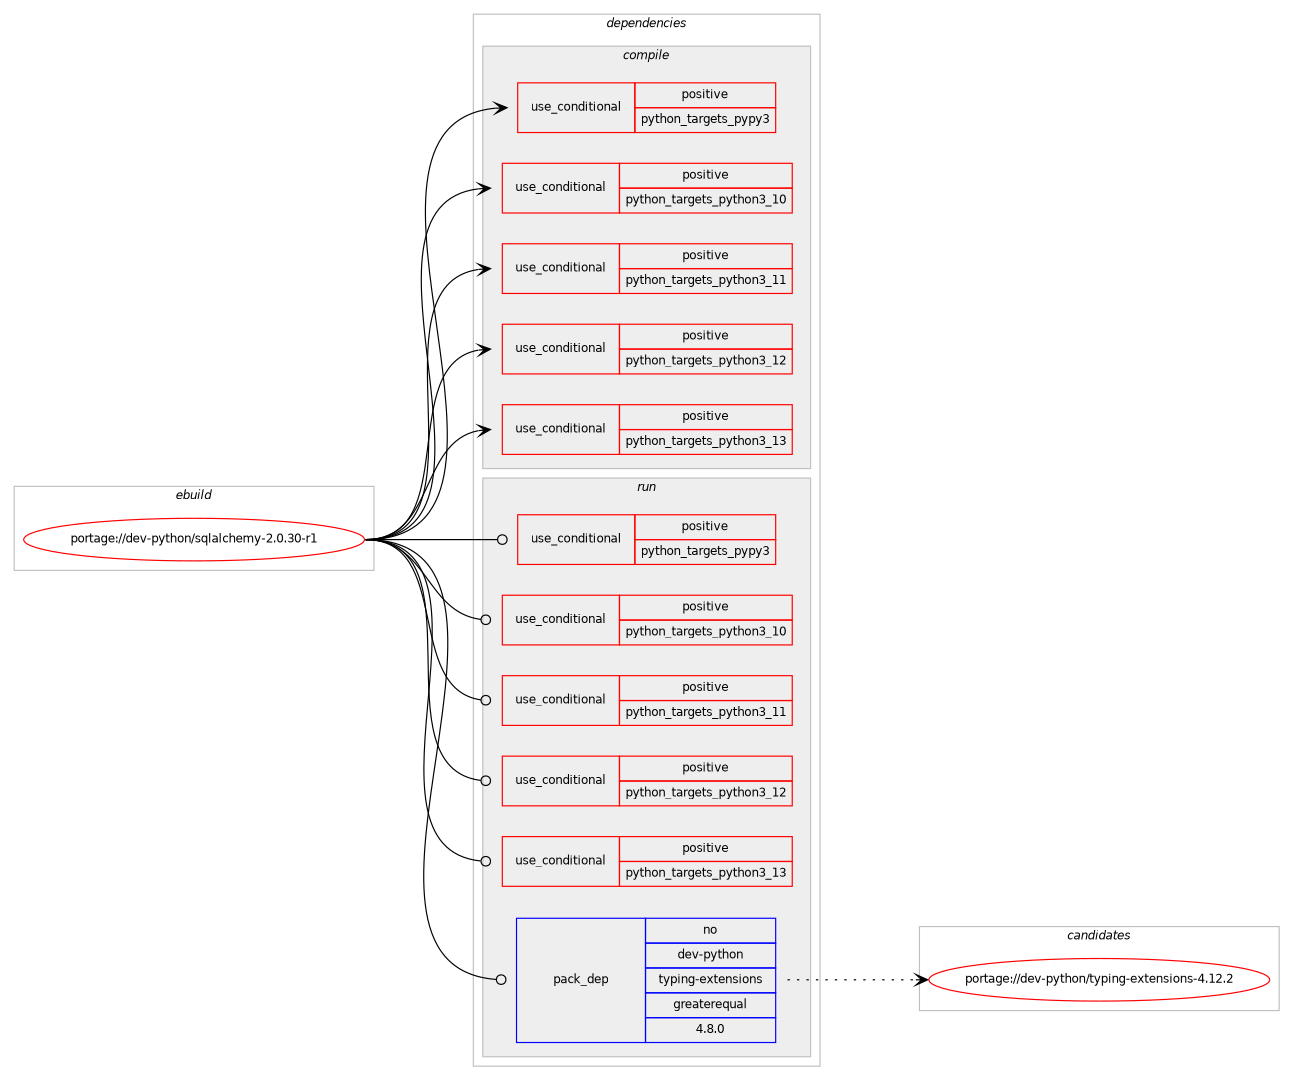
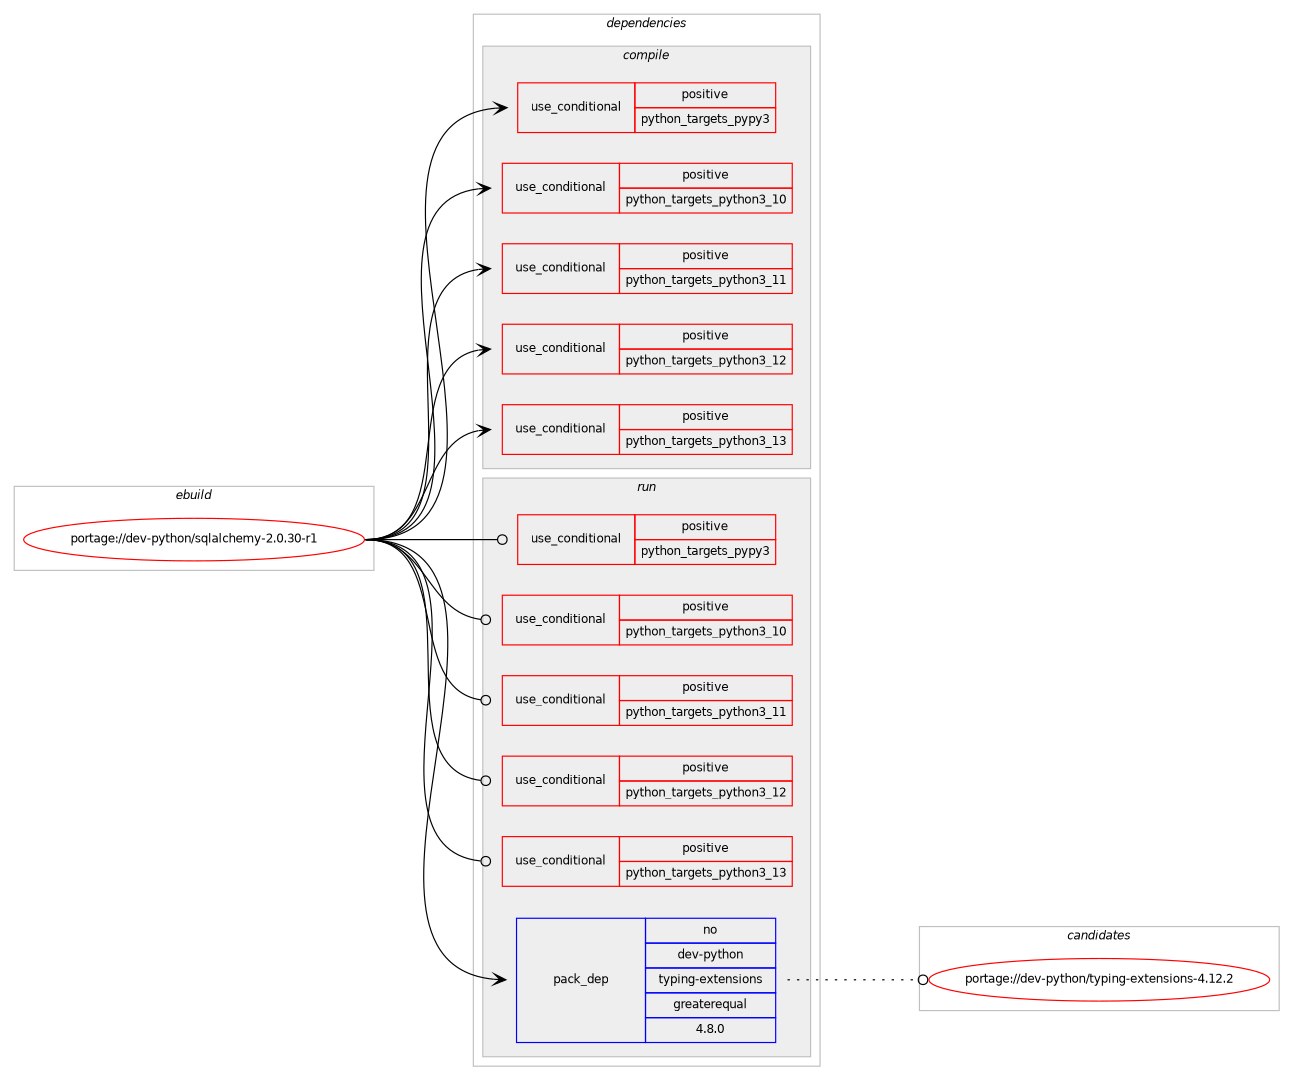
edge "portage://dev-python/sqlalchemy-2.0.30-r1" -> "pack_dep": arrowhead odot -> vee
edge "pack_dep" -> "portage://dev-python/typing-extensions-4.12.2": arrowhead vee -> odot
